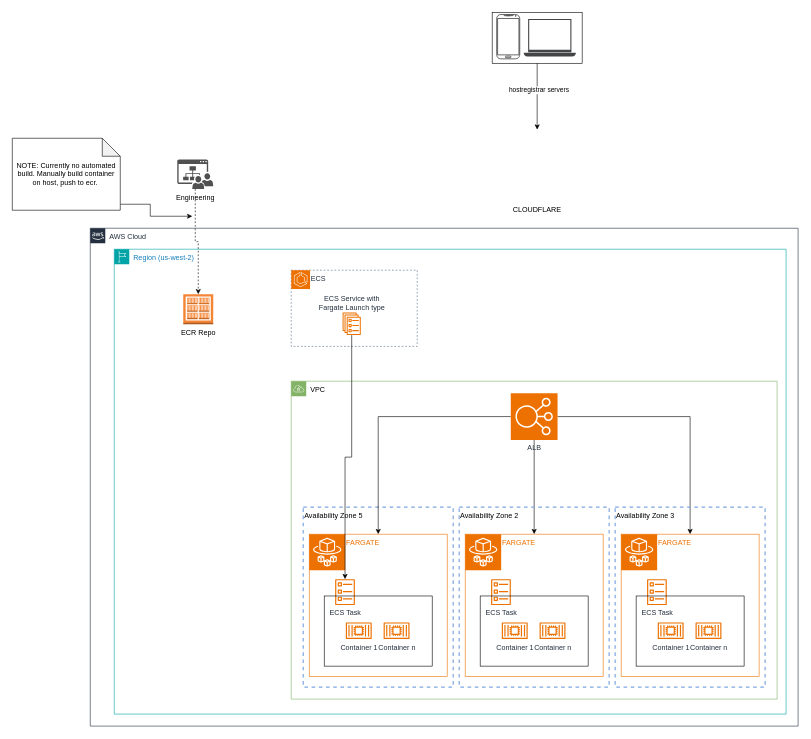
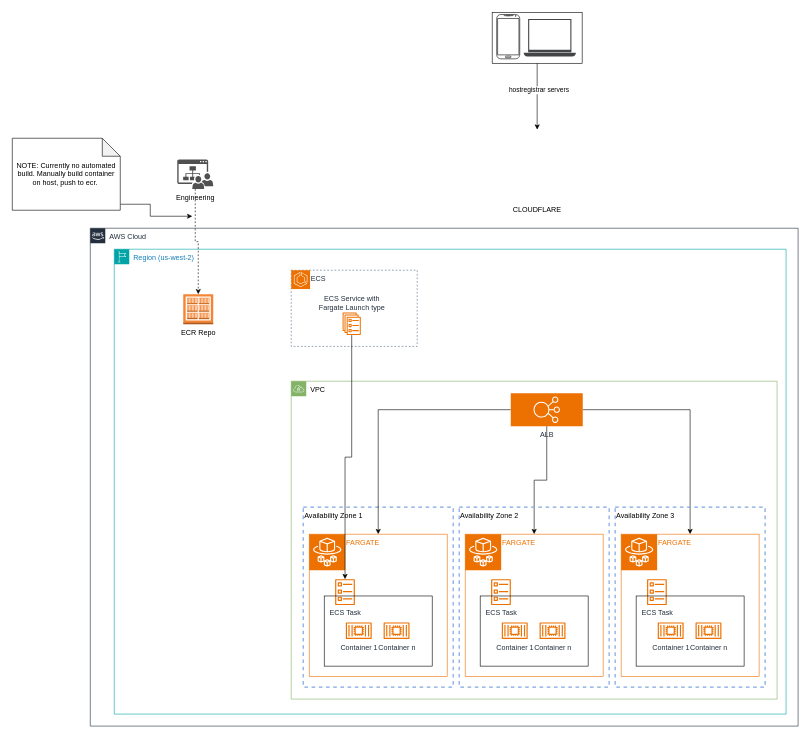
node "ALB": size 47x47 -> 72x33
node "Availability Zone 5": label "Availability Zone 5" -> "Availability Zone 1"
